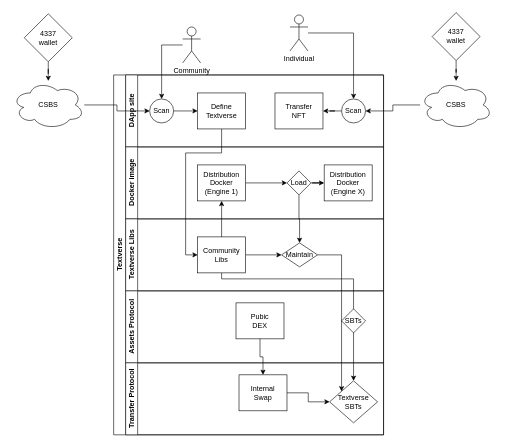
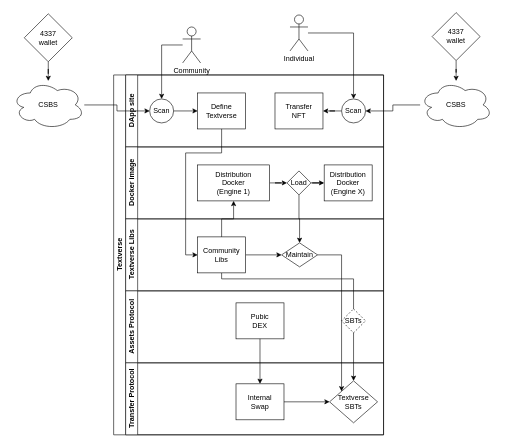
node "Distribution Docker (Engine 1)": size 48x36 -> 72x36
node "SBTs": style solid -> dashed
node "Internal Swap": moved (263, 393) -> (260, 402)
